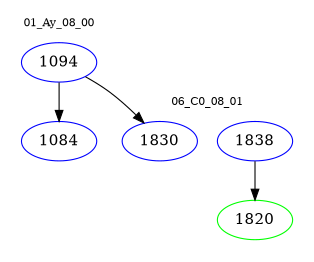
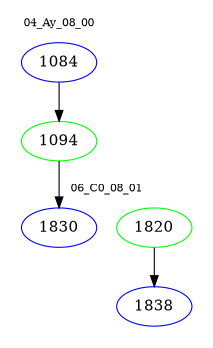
cluster "01_Ay_08_00": label "01_Ay_08_00" -> "04_Ay_08_00"
node "1094": color blue -> green
edge "1094" -> "1084": reversed
edge "1838" -> "1820": reversed
